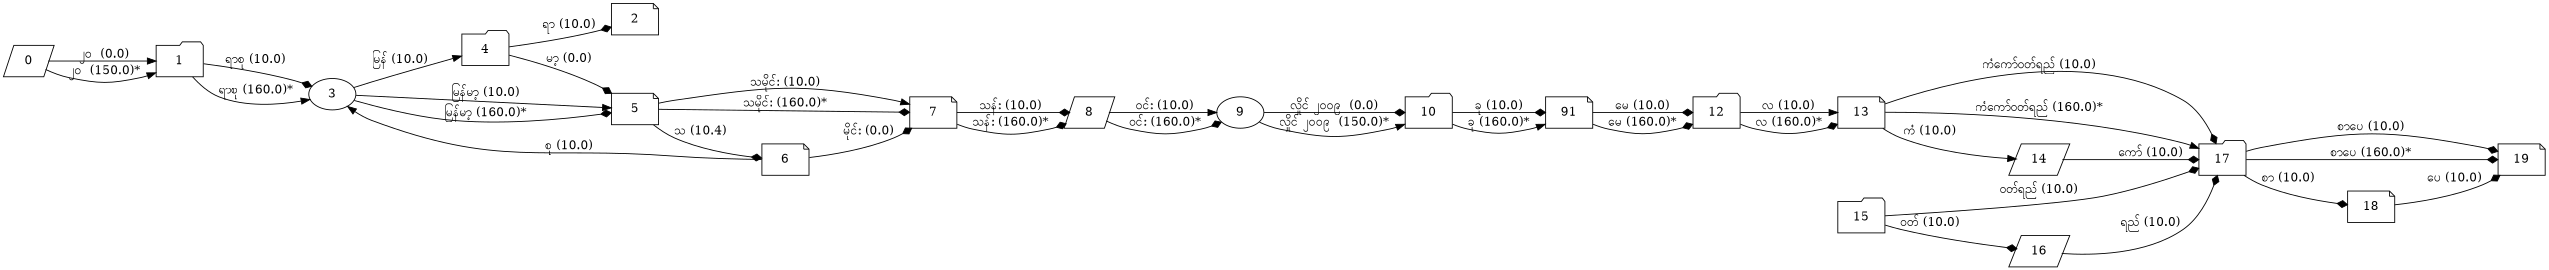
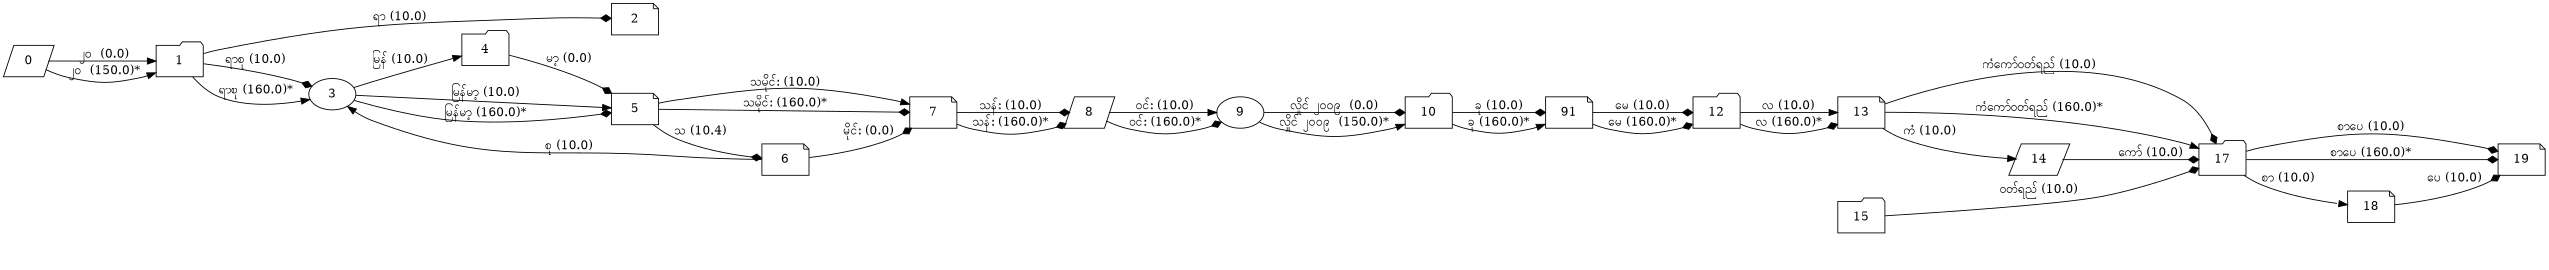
edge "4" -> "2": now "1" -> "2"
edge "17" -> "18": arrowhead diamond -> normal
node "16": removed
